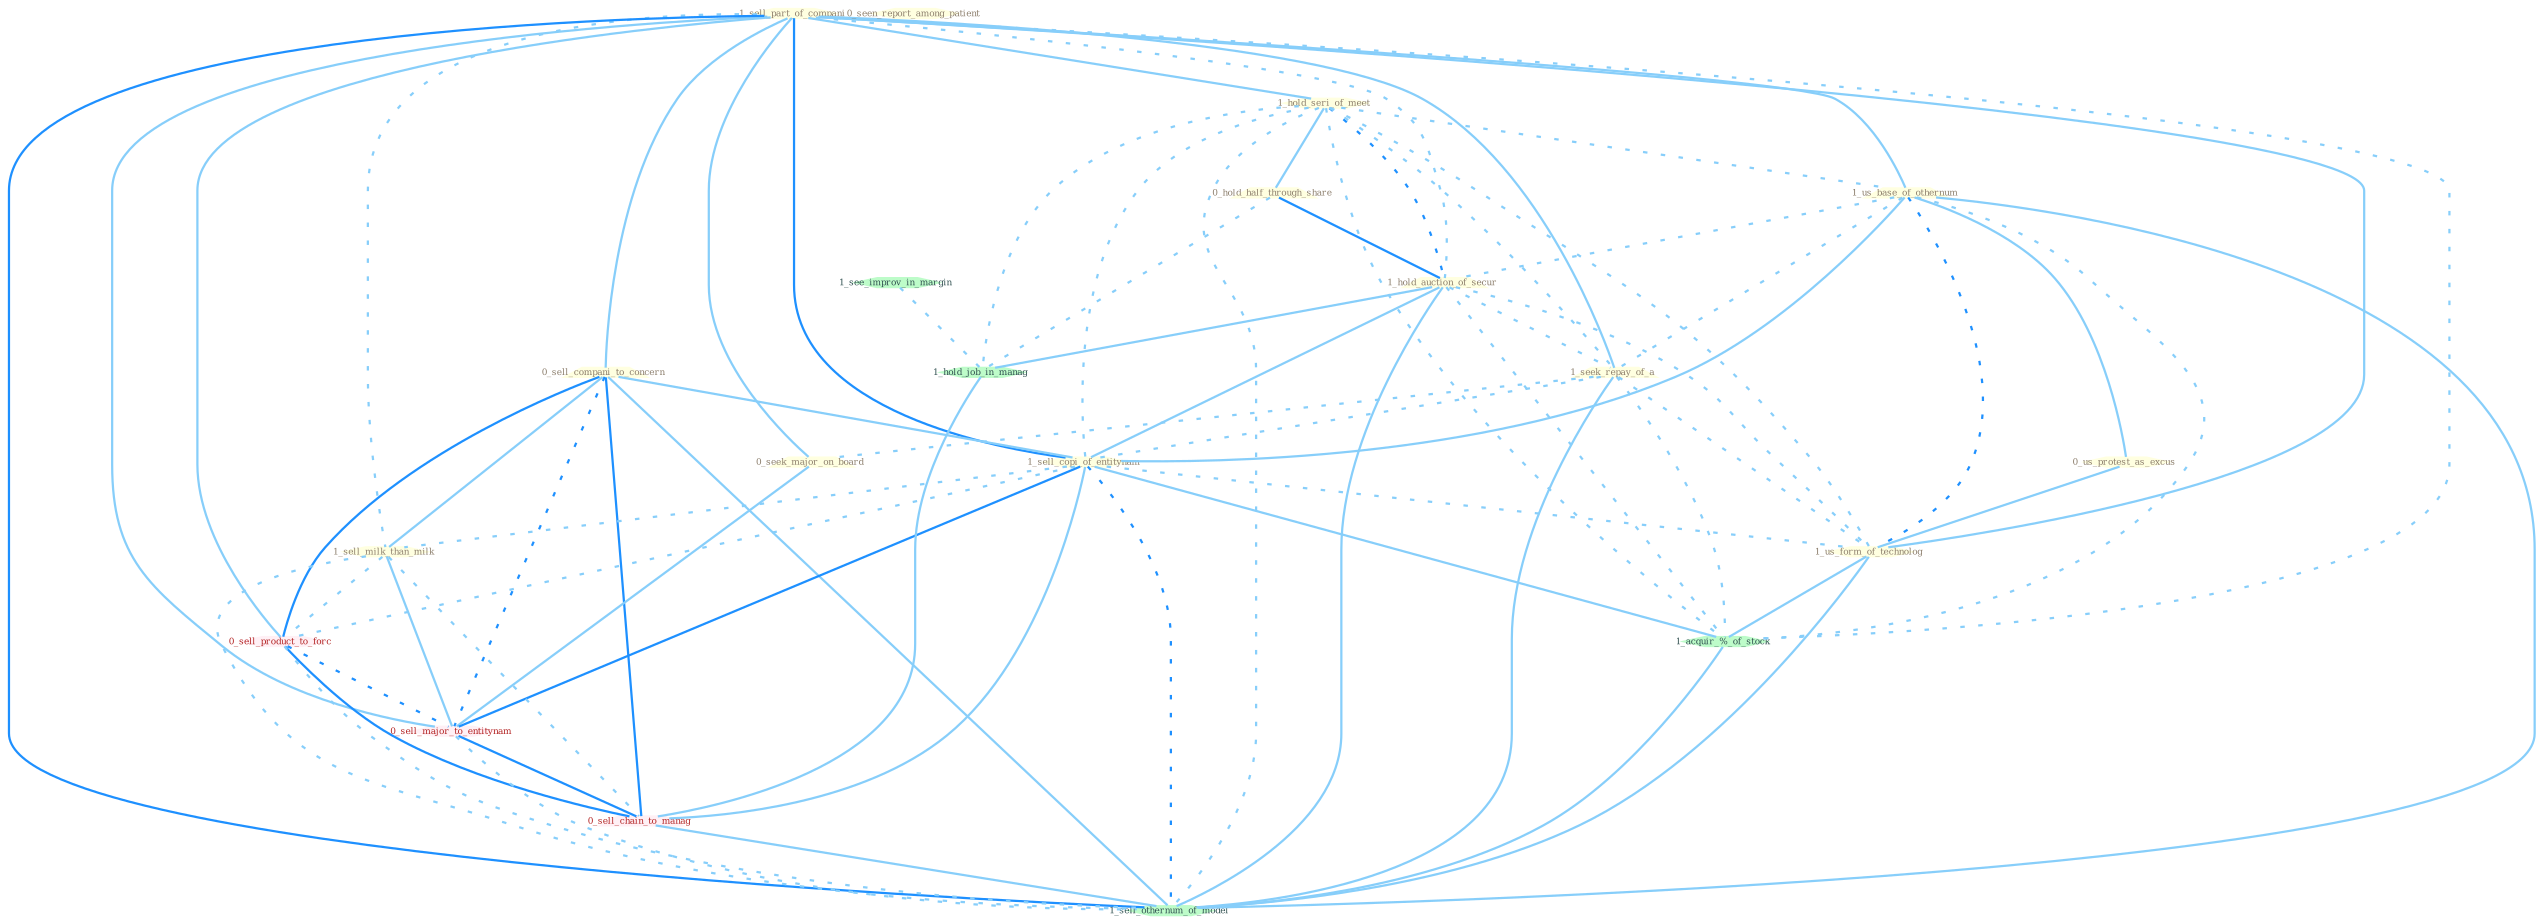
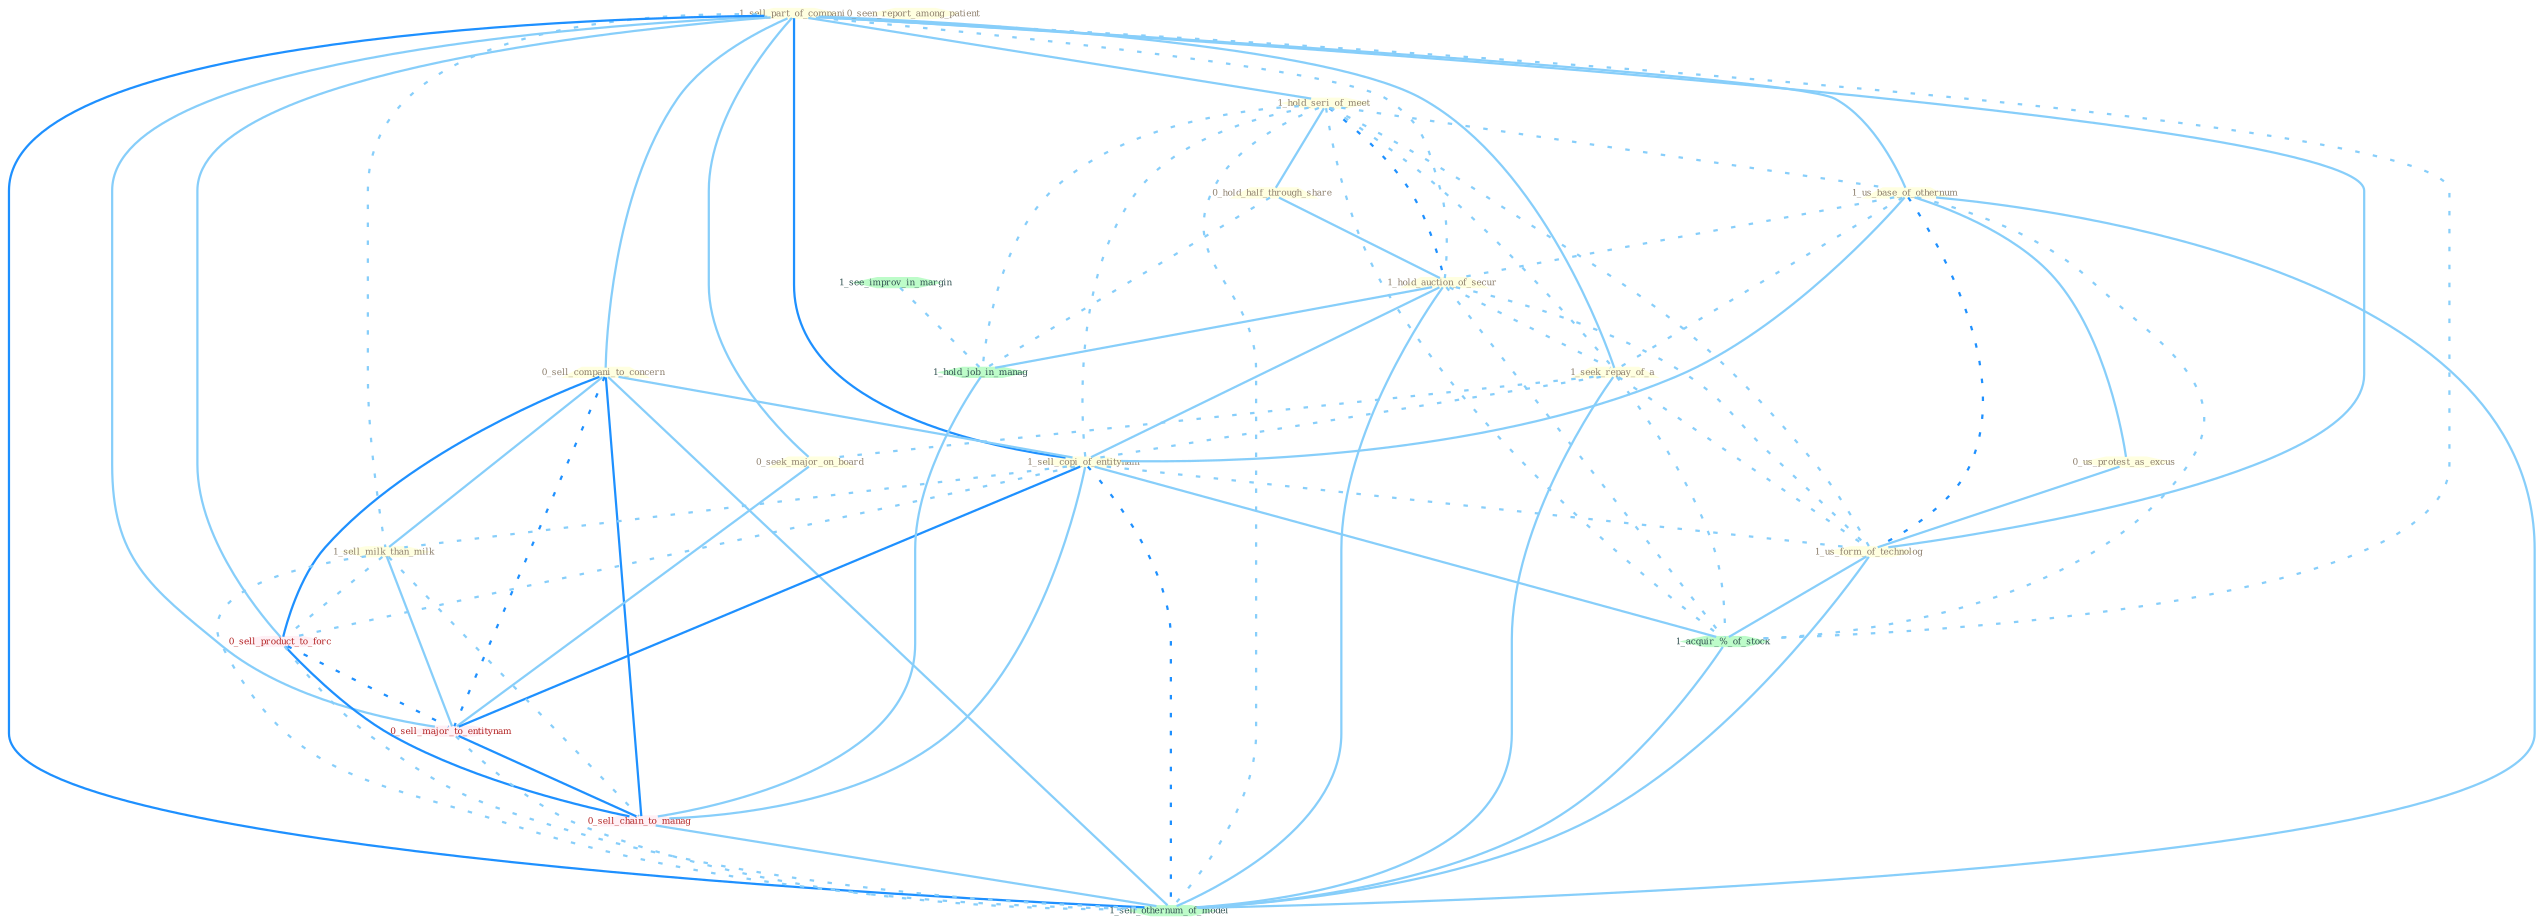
edge "0_hold_half_through_share" -- "1_hold_auction_of_secur": color #1e90ff -> #87cefa
